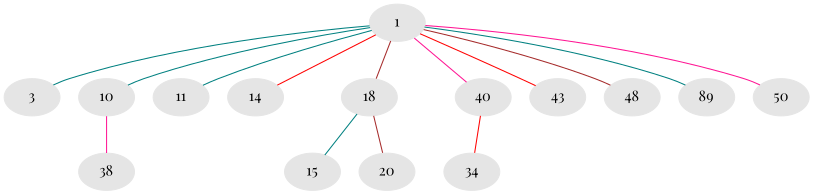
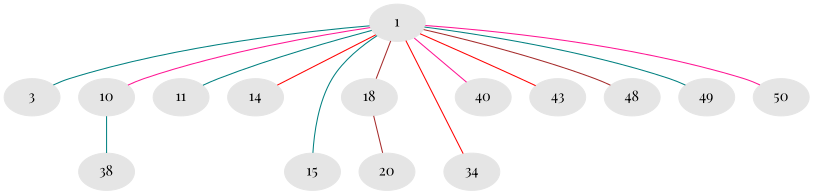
edge "1" -- "10": color teal -> deeppink
node "89": label "89" -> "49"
edge "40" -- "34": now "1" -- "34"
edge "10" -- "38": color deeppink -> teal
edge "18" -- "15": now "1" -- "15"
